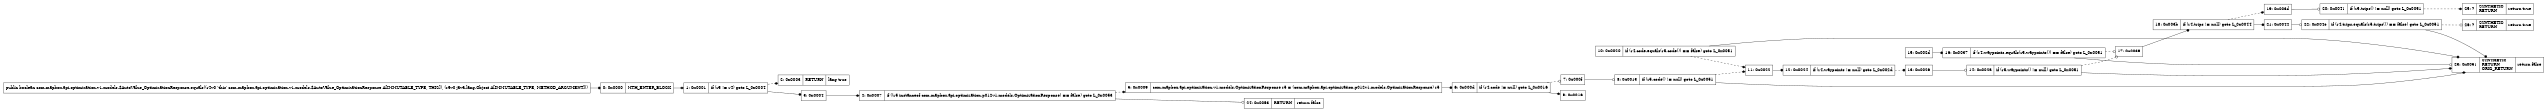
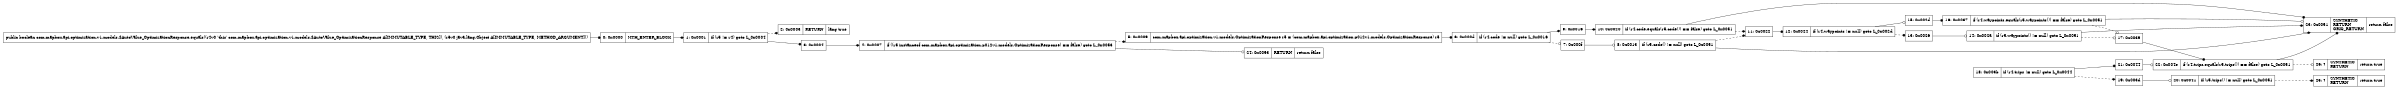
edge "12: 0x0024" -> "15: 0x002d": added
edge "9: 0x0016" -> "10: 0x0020": added
edge "17: 0x0039" -> "18: 0x003b": now "17: 0x0039" -> "22: 0x004e"
